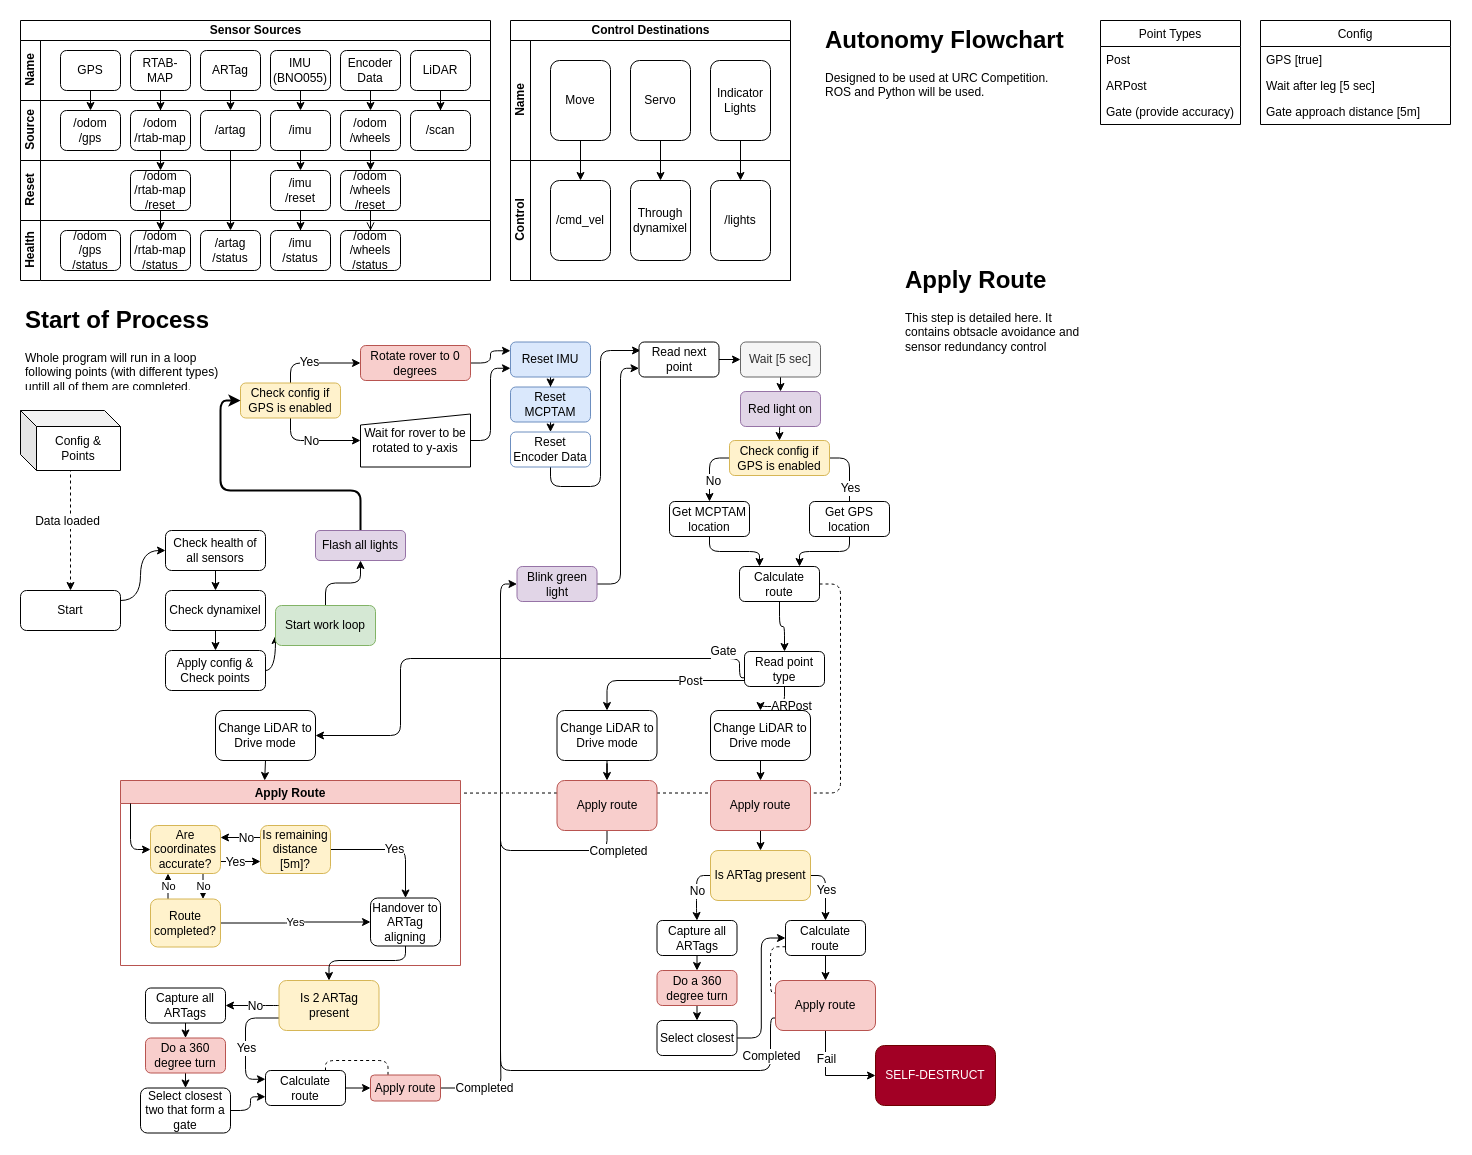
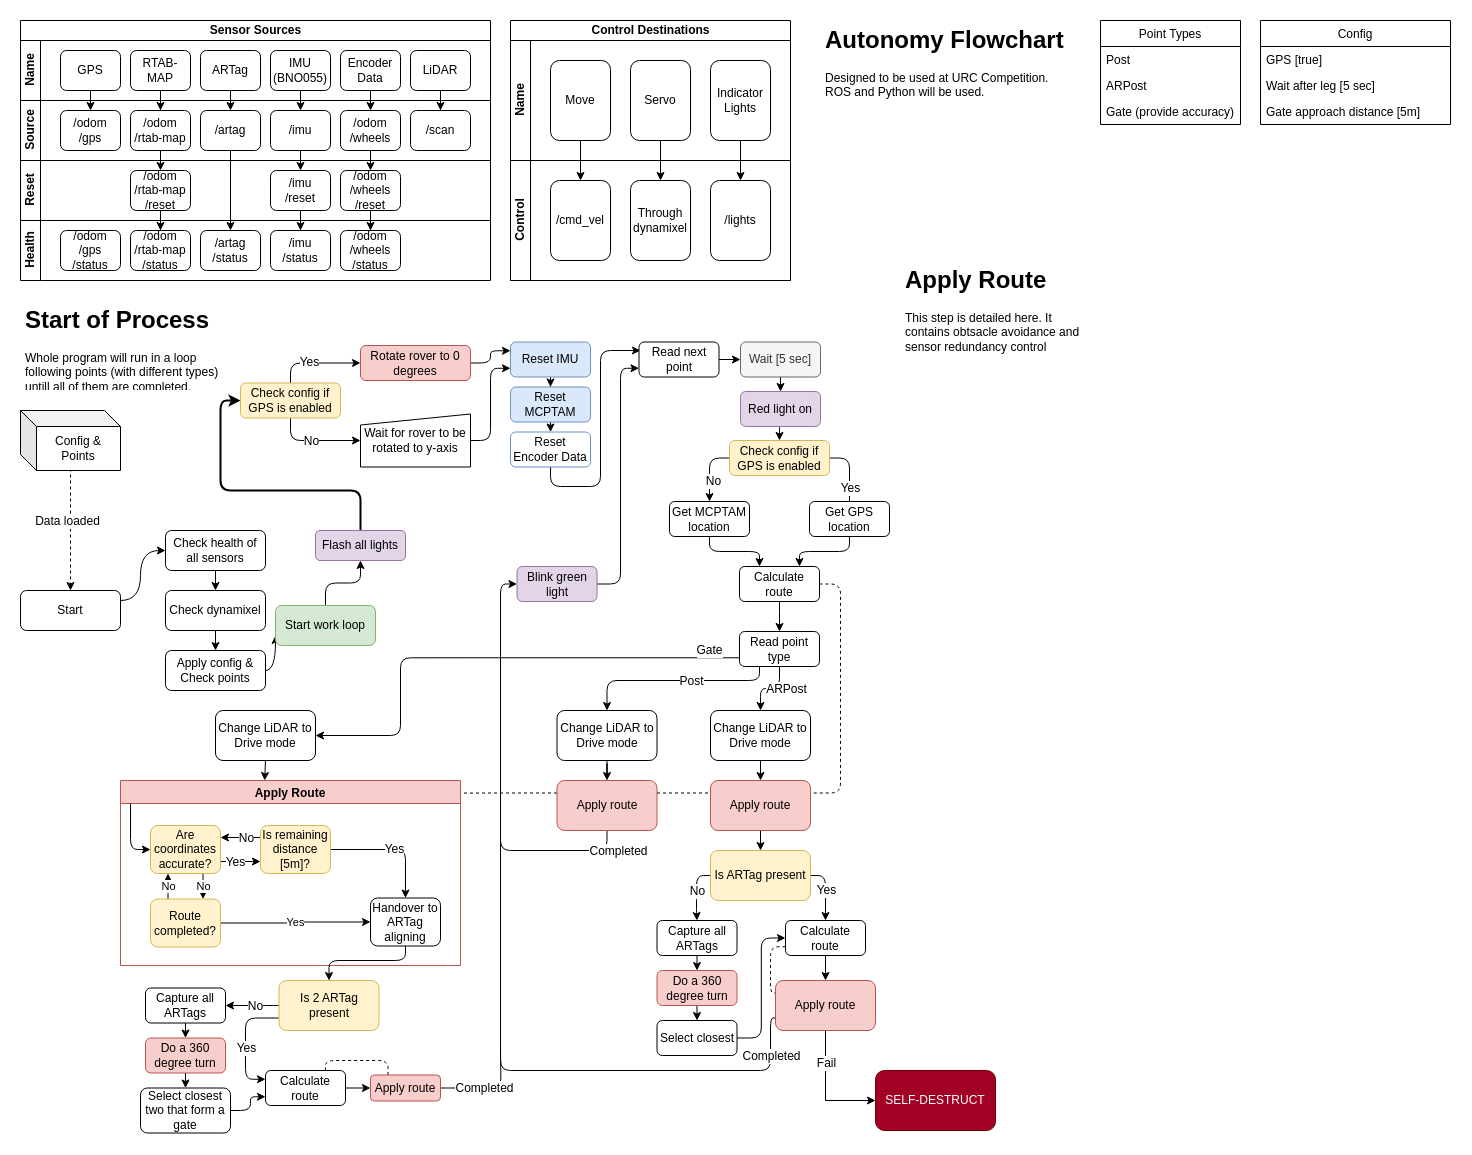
edge "/odom /wheels /reset" -> "/odom/wheels/status": arrowhead open -> classic
node "Read point type": moved (785, 669) -> (780, 649)
node "SELF-DESTRUCT": moved (936, 1076) -> (936, 1101)
